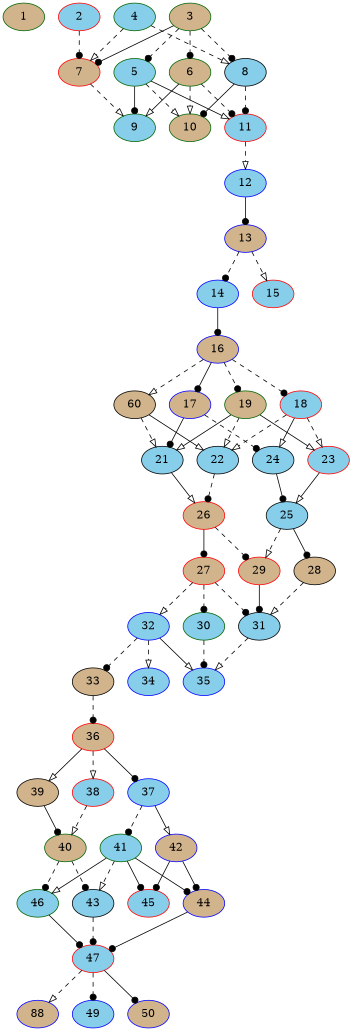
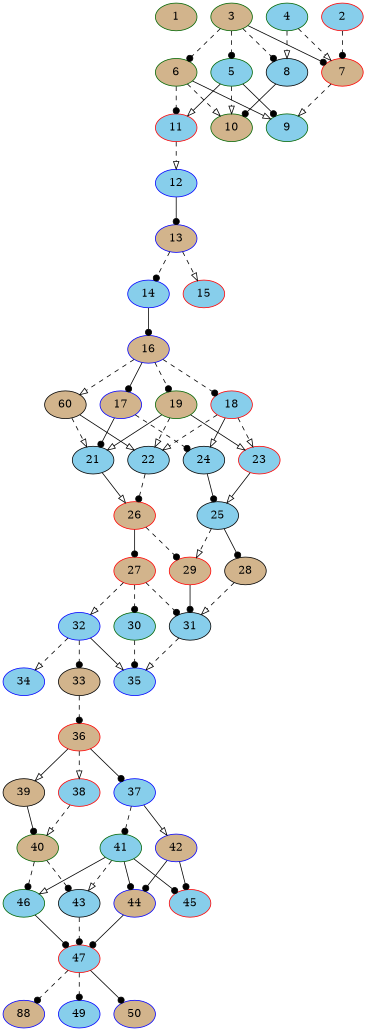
edge "8" -> "11": removed
edge "47" -> "88": arrowhead onormal -> dot
